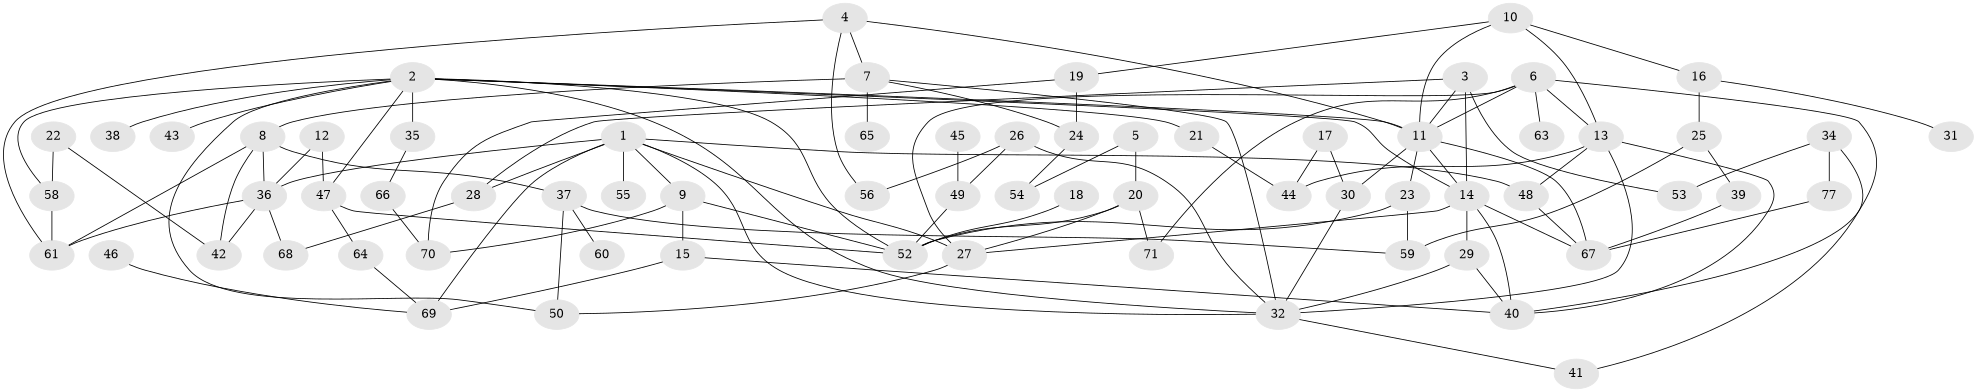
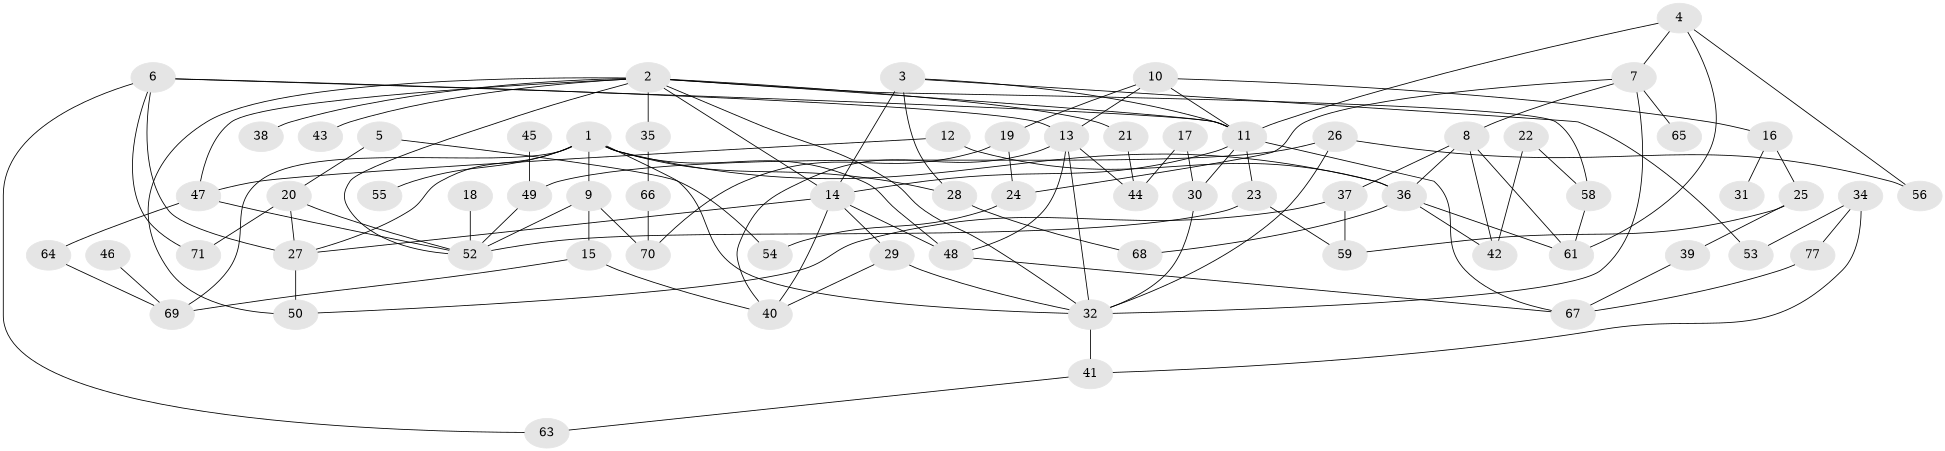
edge "6" -- "40": removed
edge "14" -- "67": now "14" -- "48"
node "60": removed
edge "41" -- "63": added
